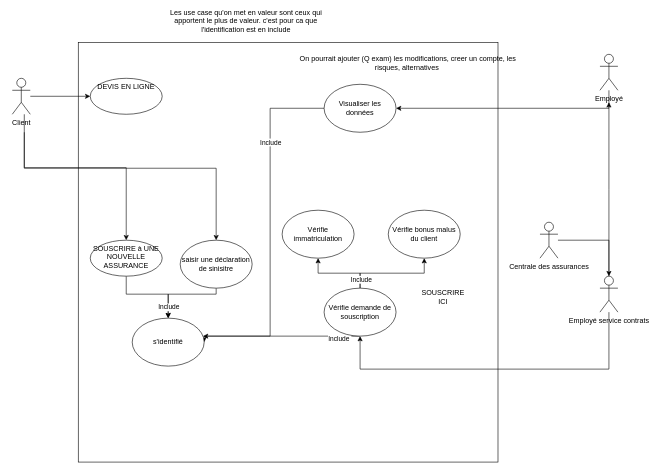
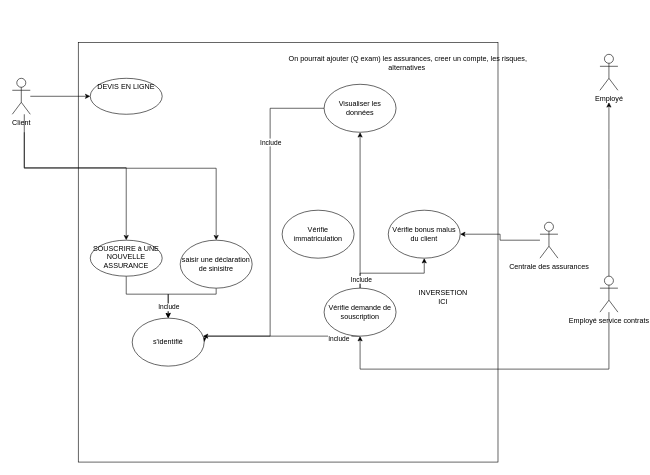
node "Les use case qu'on met en valeur sont ceux qui apportent le plus de valeur. c'est pour ca que l'identification est en include": removed
node "On pourrait ajouter (Q exam) les modifications, creer un compte, les risques, alternatives": label "On pourrait ajouter (Q exam) les modifications, creer un compte, les risques, alternatives" -> "On pourrait ajouter (Q exam) les assurances, creer un compte, les risques, alternatives"
edge "Employé" -> "Visualiser les données": removed
edge "Centrale des assurances" -> "Employé service contrats": now "Centrale des assurances" -> "Vérifie bonus malus du client"
edge "Vérifie demande de souscription" -> "Vérifie immatriculation": now "Vérifie demande de souscription" -> "Visualiser les données"
node "SOUSCRIRE ICI": label "SOUSCRIRE ICI" -> "INVERSETION ICI"
